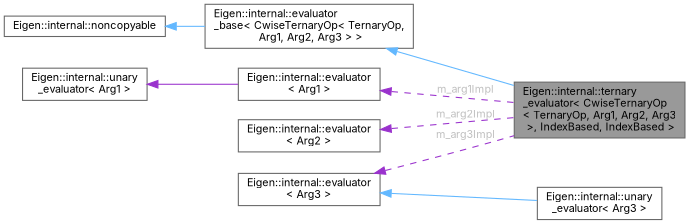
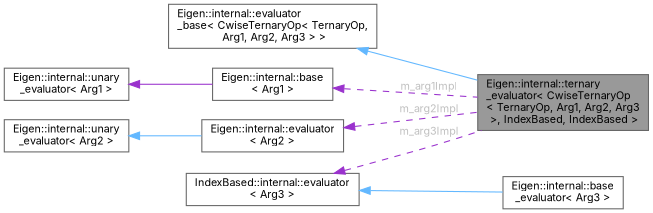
node "Eigen::internal::noncopyable": removed
node "Eigen::internal::evaluator < Arg1 >": label "Eigen::internal::evaluator < Arg1 >" -> "Eigen::internal::base < Arg1 >"
node "Eigen::internal::unary _evaluator< Arg2 >": added
node "Eigen::internal::evaluator < Arg3 >": label "Eigen::internal::evaluator < Arg3 >" -> "IndexBased::internal::evaluator < Arg3 >"
node "Eigen::internal::unary _evaluator< Arg3 >": label "Eigen::internal::unary _evaluator< Arg3 >" -> "Eigen::internal::base _evaluator< Arg3 >"
